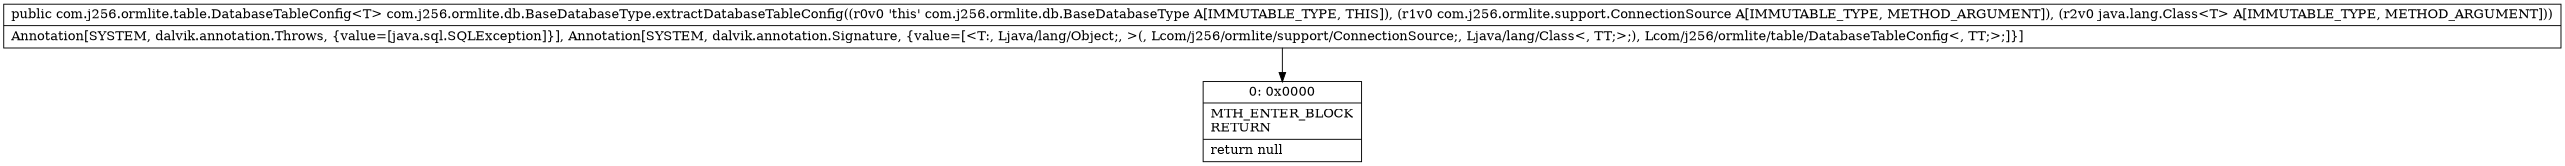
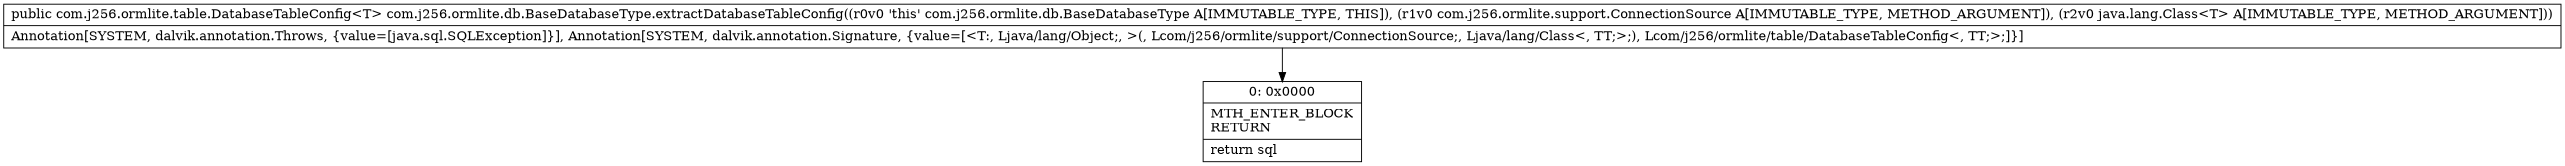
node "0: 0x0000": text "return null" -> "return sql"
